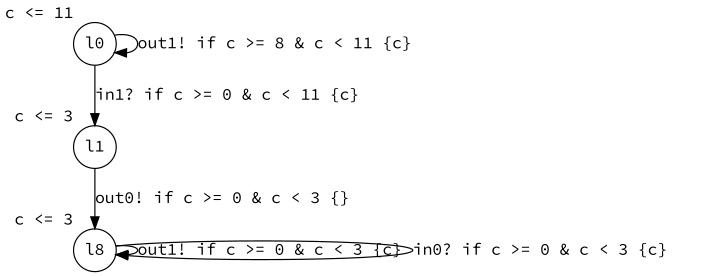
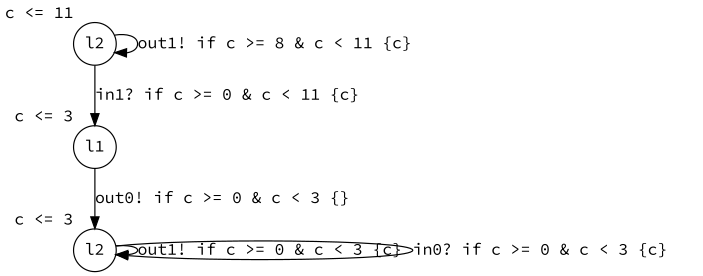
node "l0 c <= 11": label "l0 c <= 11" -> "l2 c <= 11"
node "l8 c <= 3": label "l8 c <= 3" -> "l2 c <= 3"
